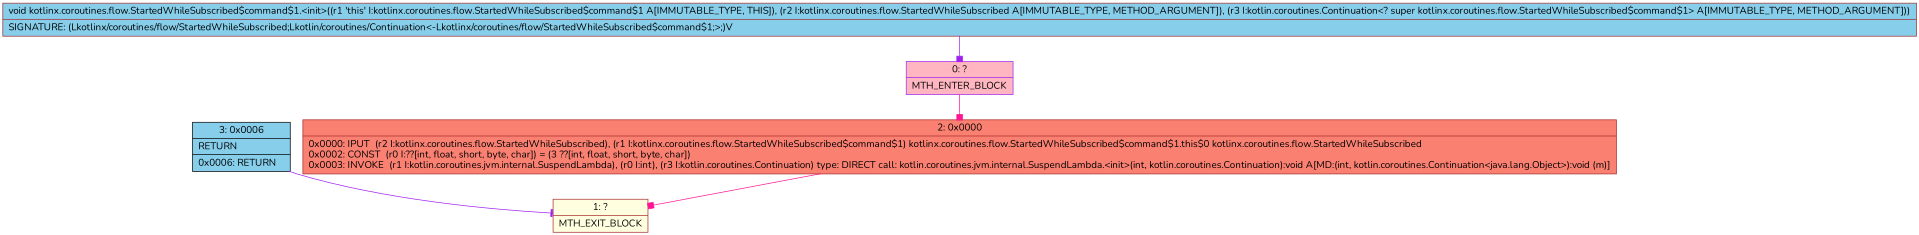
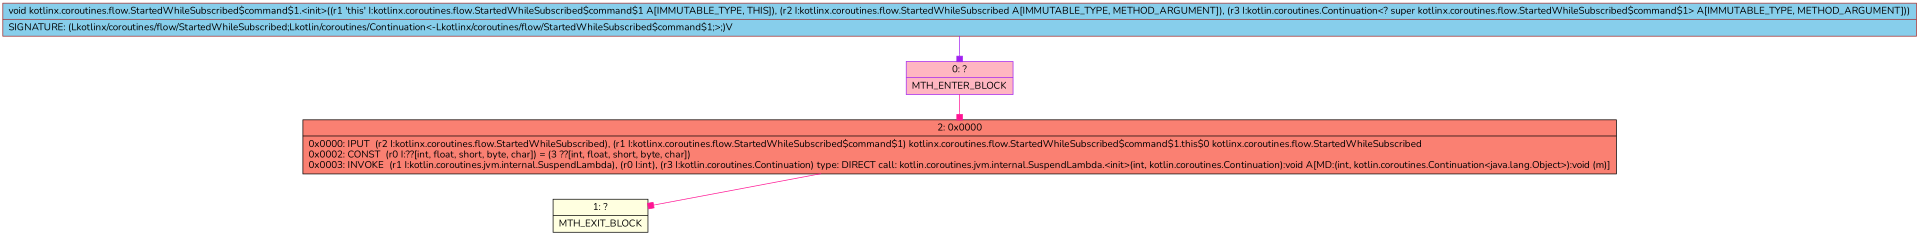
node "3: 0x0006": removed
node "2: 0x0000": color brown -> black
node "1: ?": color brown -> black
